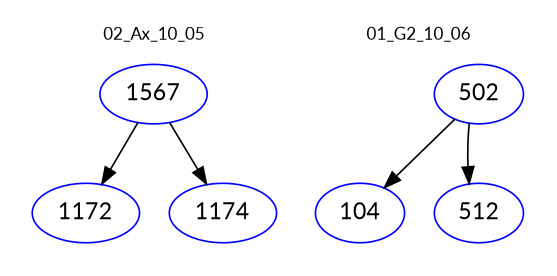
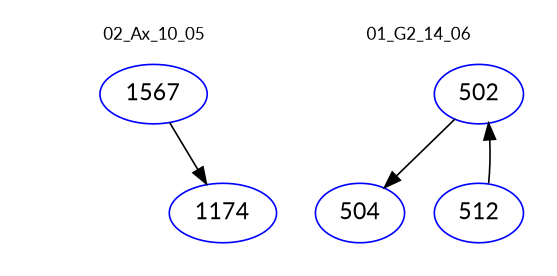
cluster "01_G2_10_06": label "01_G2_10_06" -> "01_G2_14_06"
edge "502" -> "512": reversed
node "1172": removed
node "104": label "104" -> "504"
